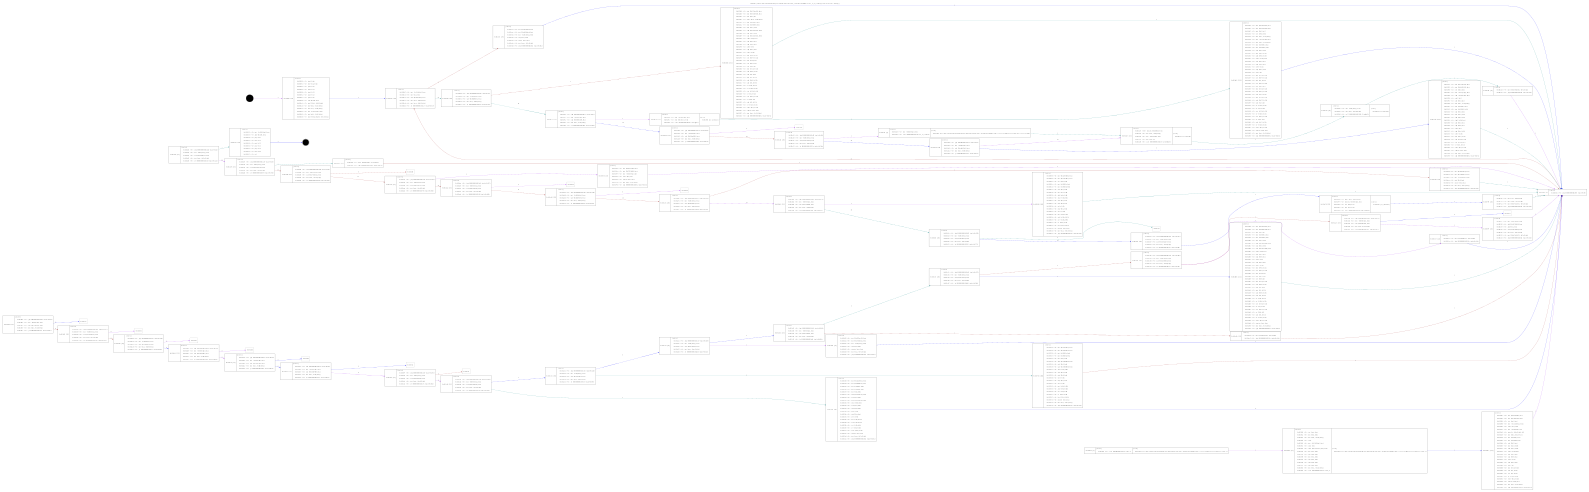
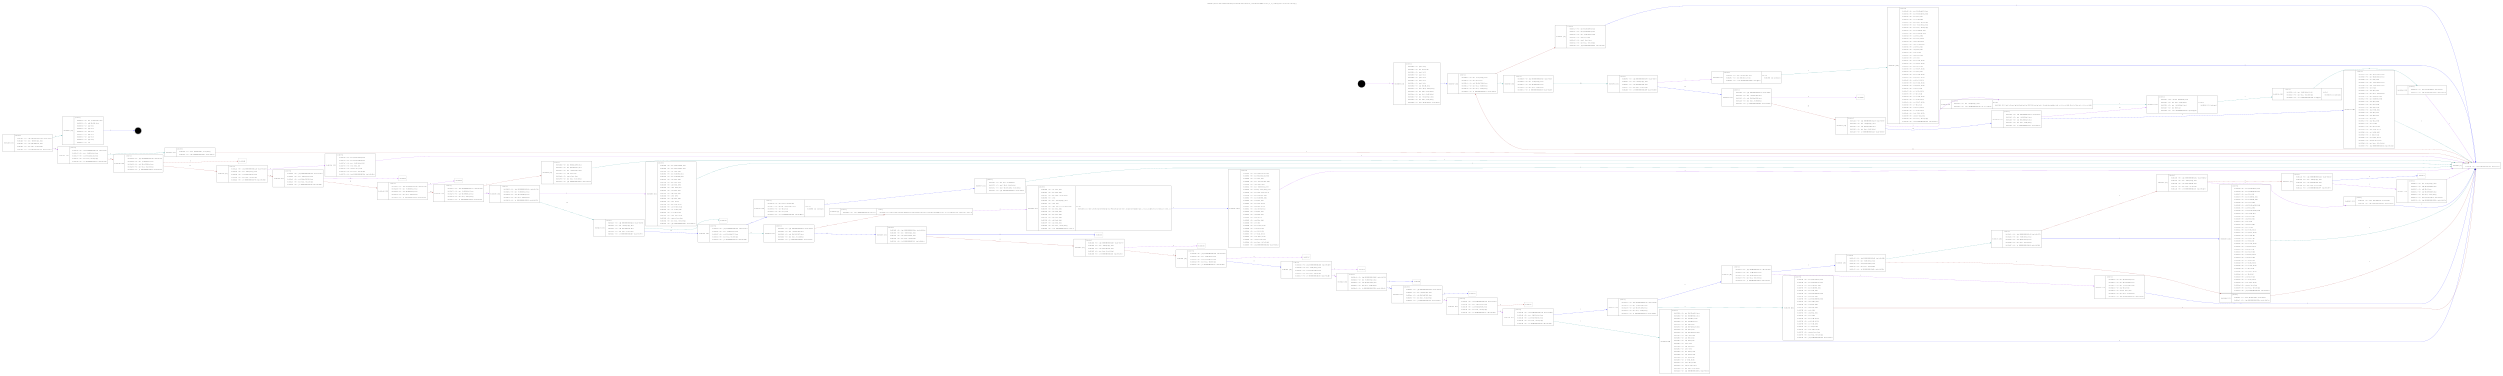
node "0x4023b0 [151]": removed
node "0x401b50 [25]": added
